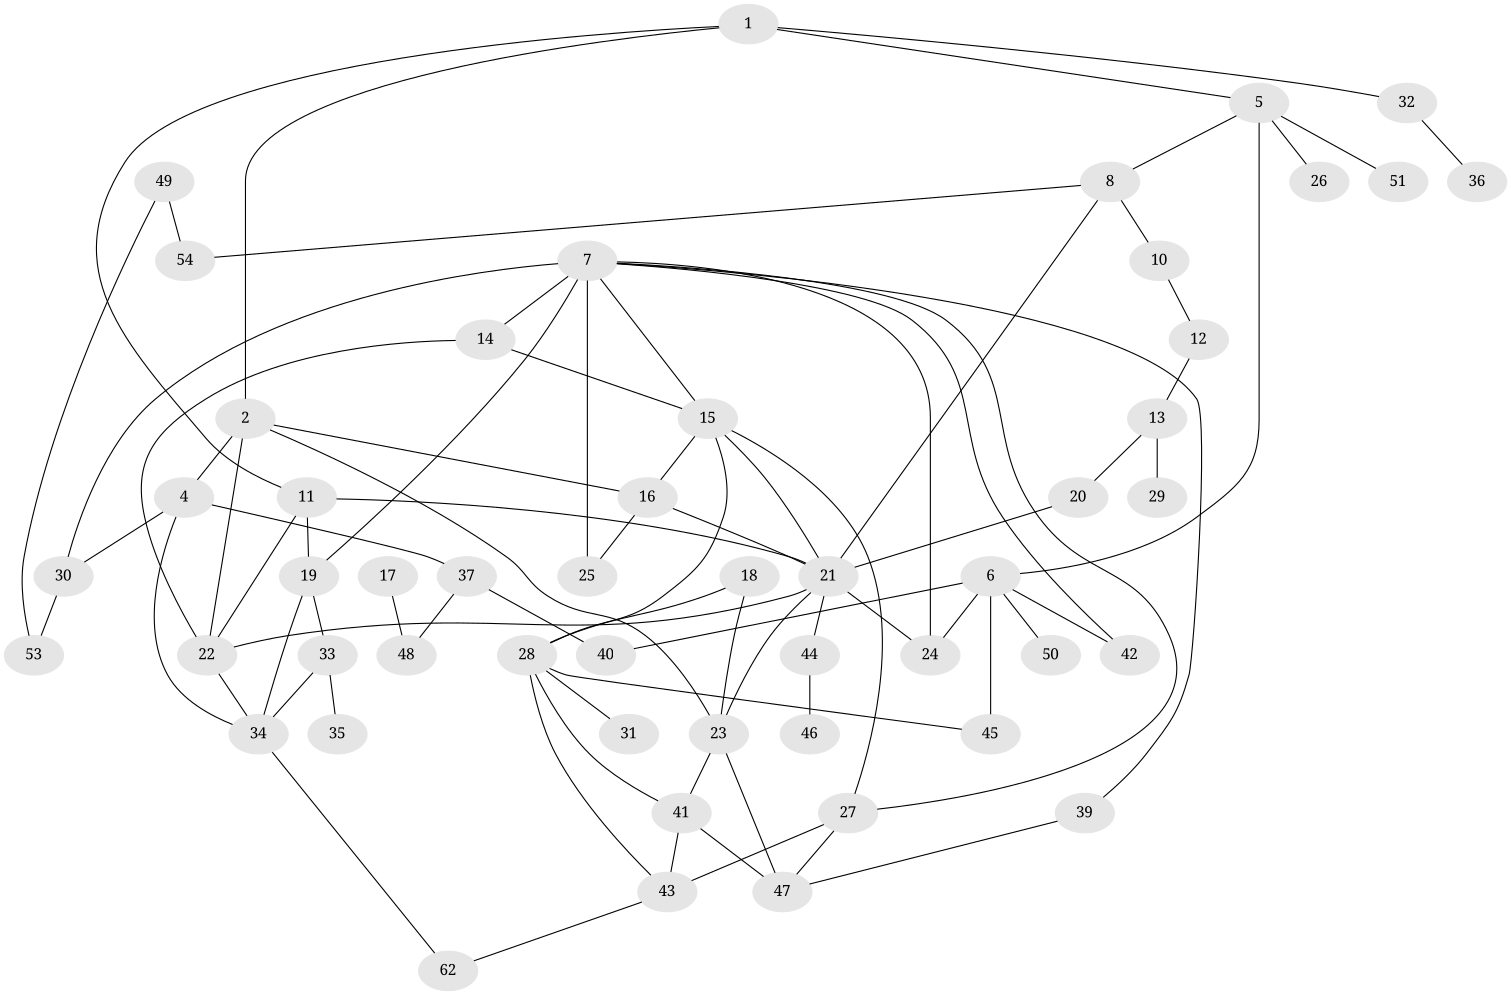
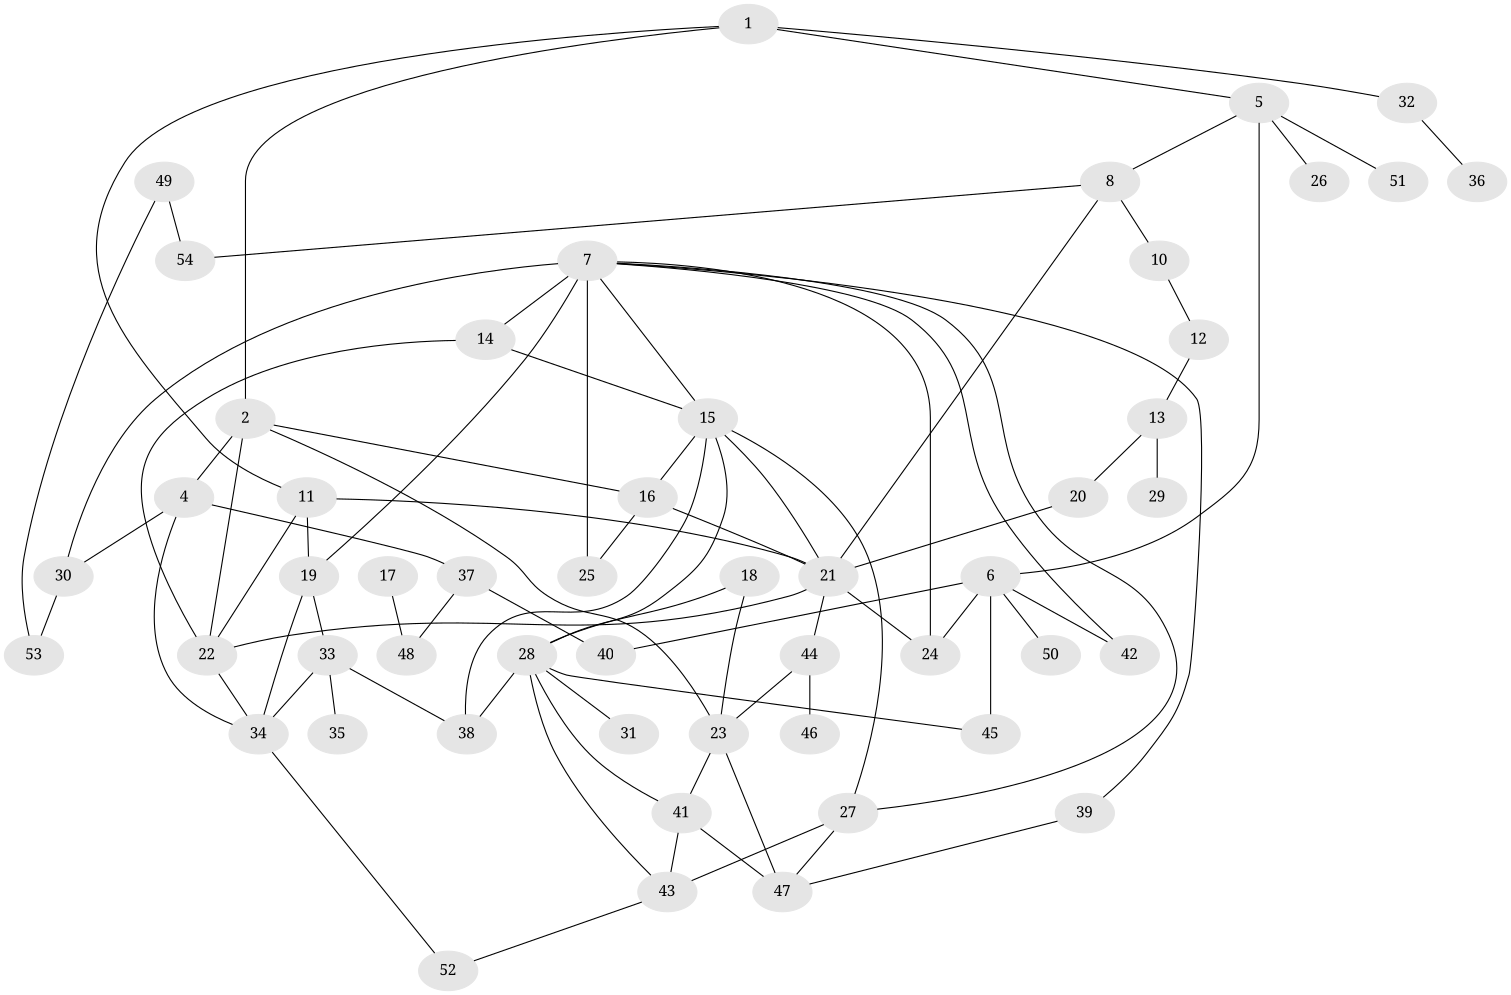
edge "21" -- "23": now "44" -- "23"
node "38": added
node "62": label "62" -> "52"
